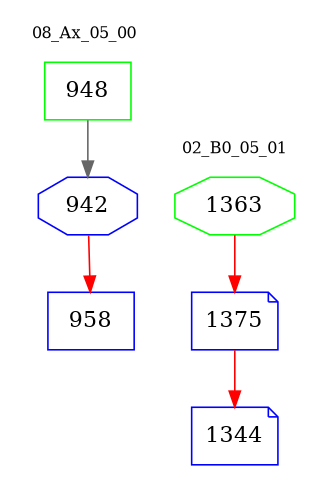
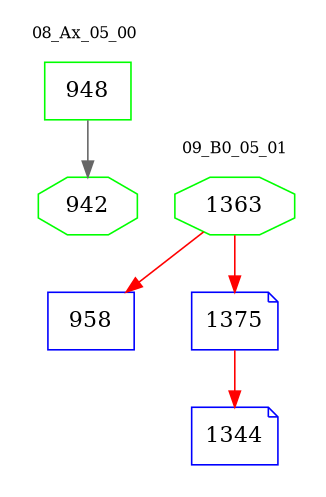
cluster "02_B0_05_01": label "02_B0_05_01" -> "09_B0_05_01"
node "942": color blue -> green
edge "942" -> "958": now "1363" -> "958"
